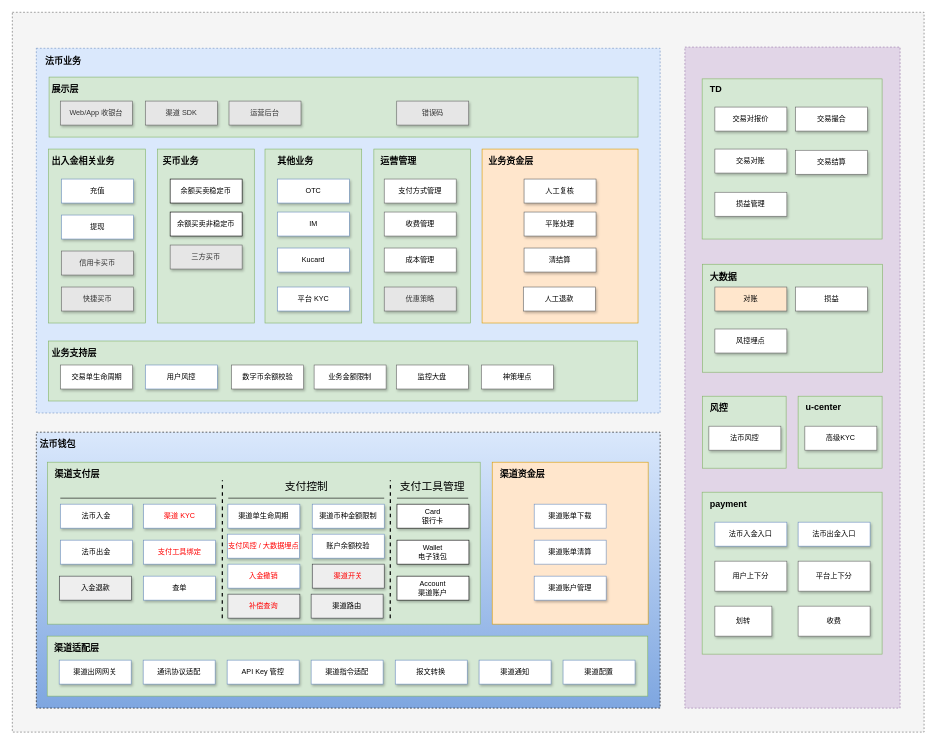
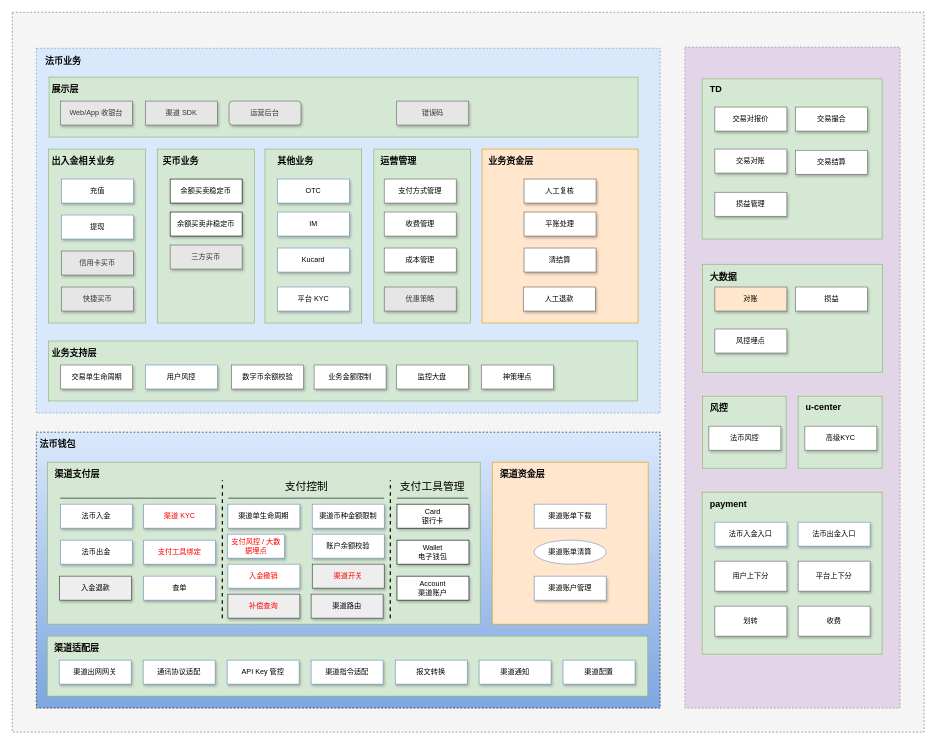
node "运营后台": shape rectangle -> rounded rectangle
node "支付风控 / 大数据埋点": size 72x24 -> 57x24
node "渠道账单清算": shape rectangle -> ellipse
node "划转": size 57x30 -> 72x30
